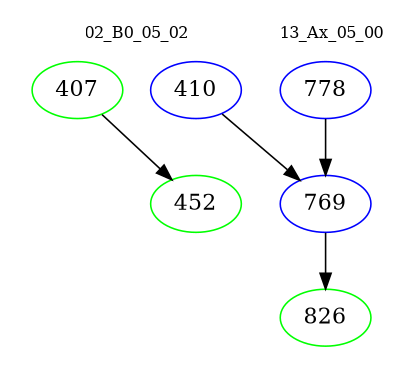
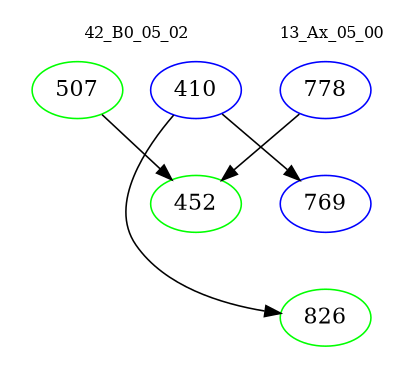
cluster "02_B0_05_02": label "02_B0_05_02" -> "42_B0_05_02"
node "407": label "407" -> "507"
edge "778" -> "769": now "778" -> "452"
edge "769" -> "826": now "410" -> "826"
